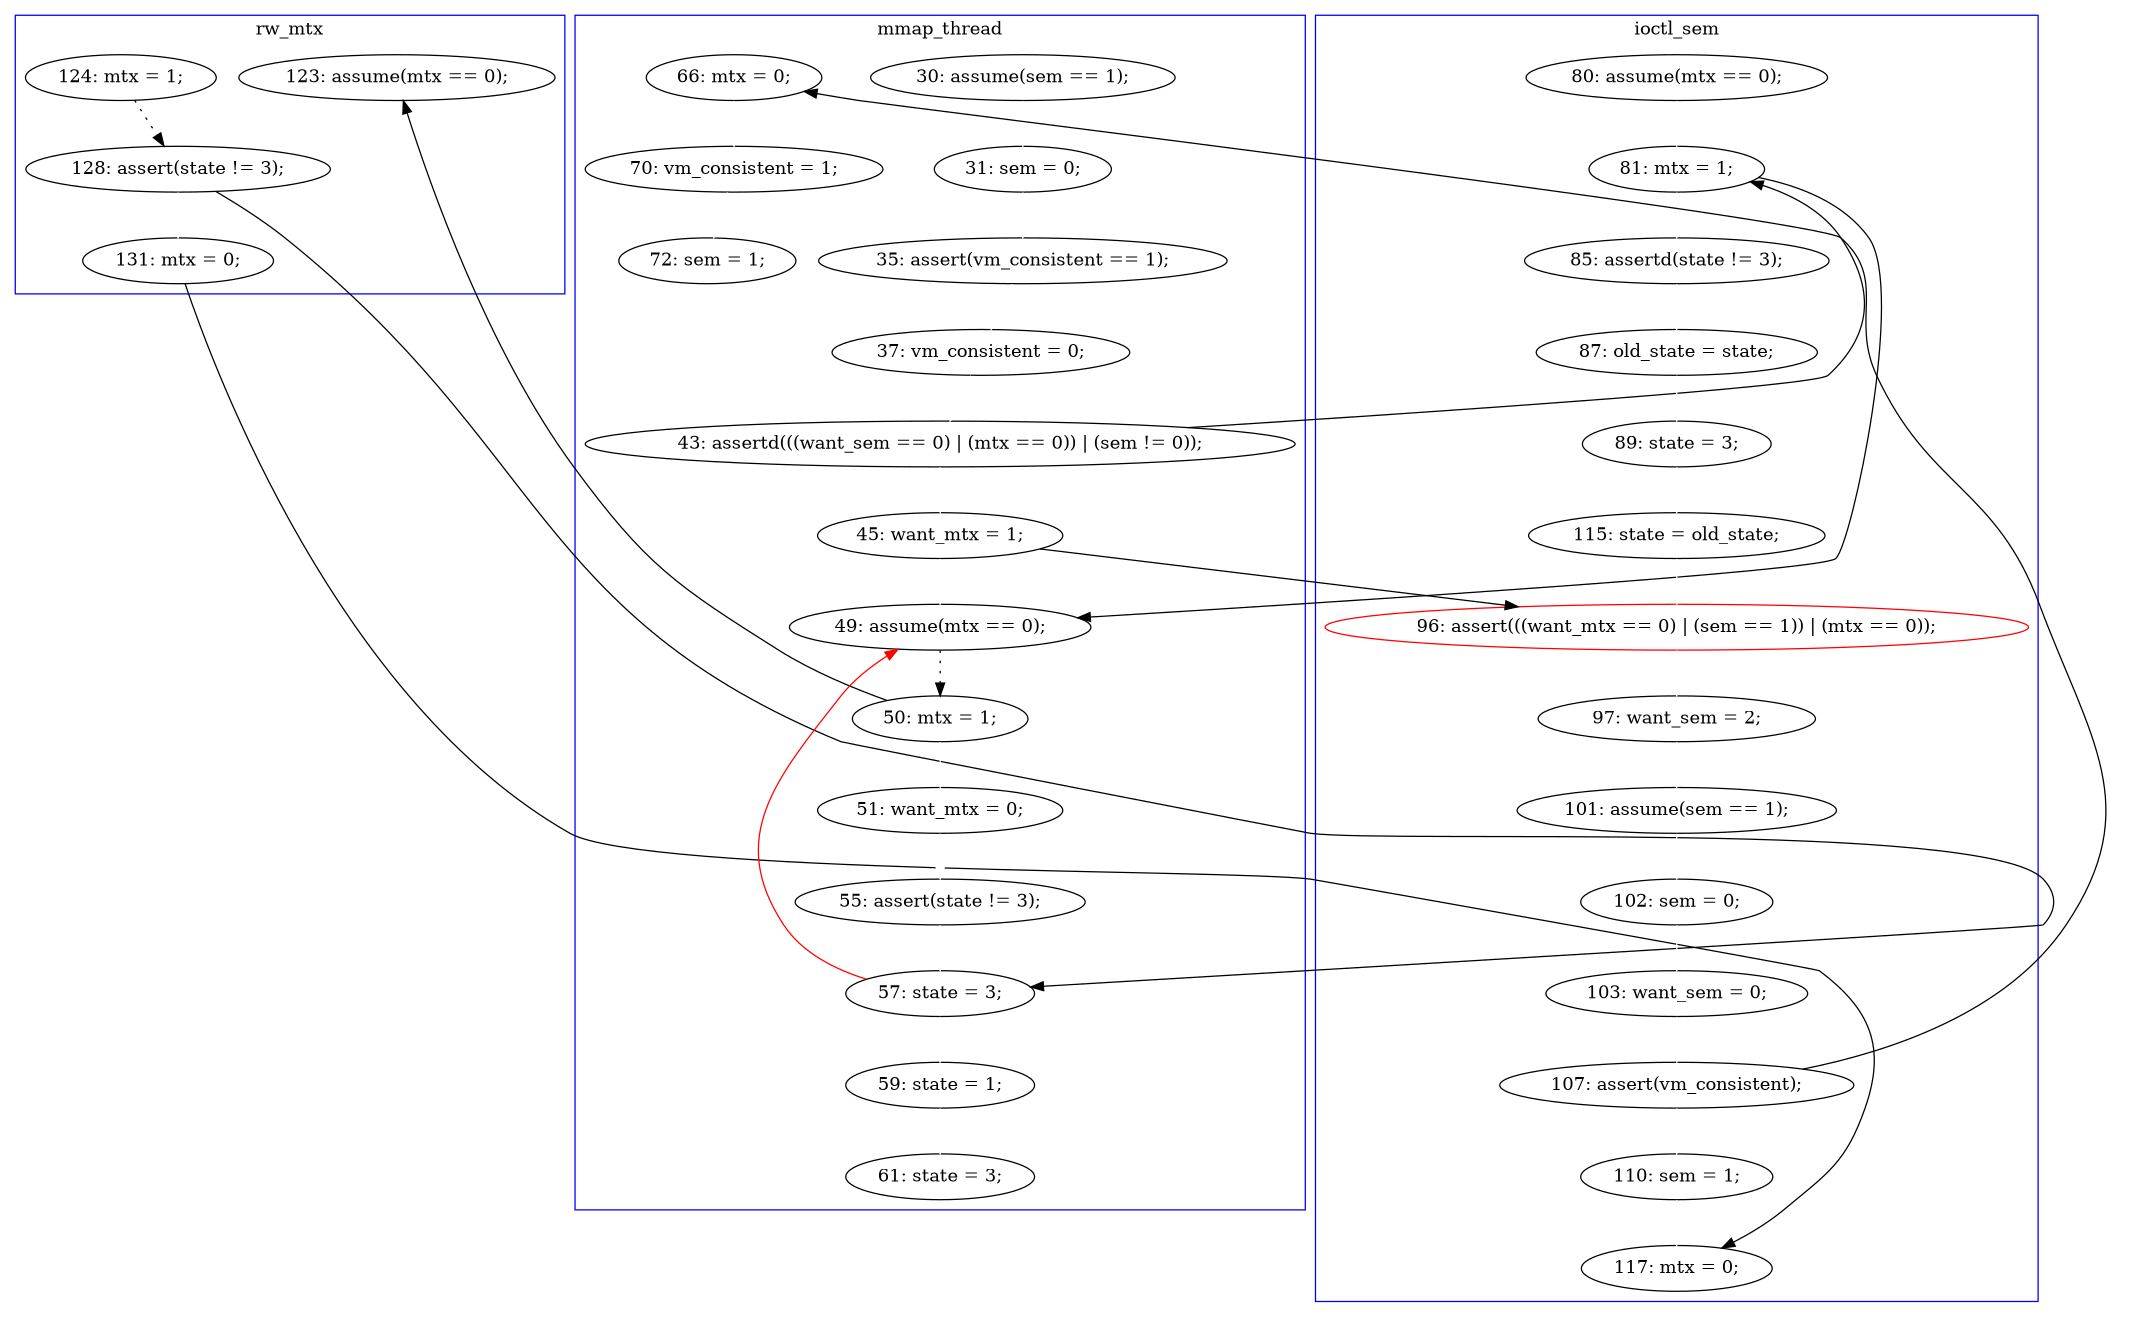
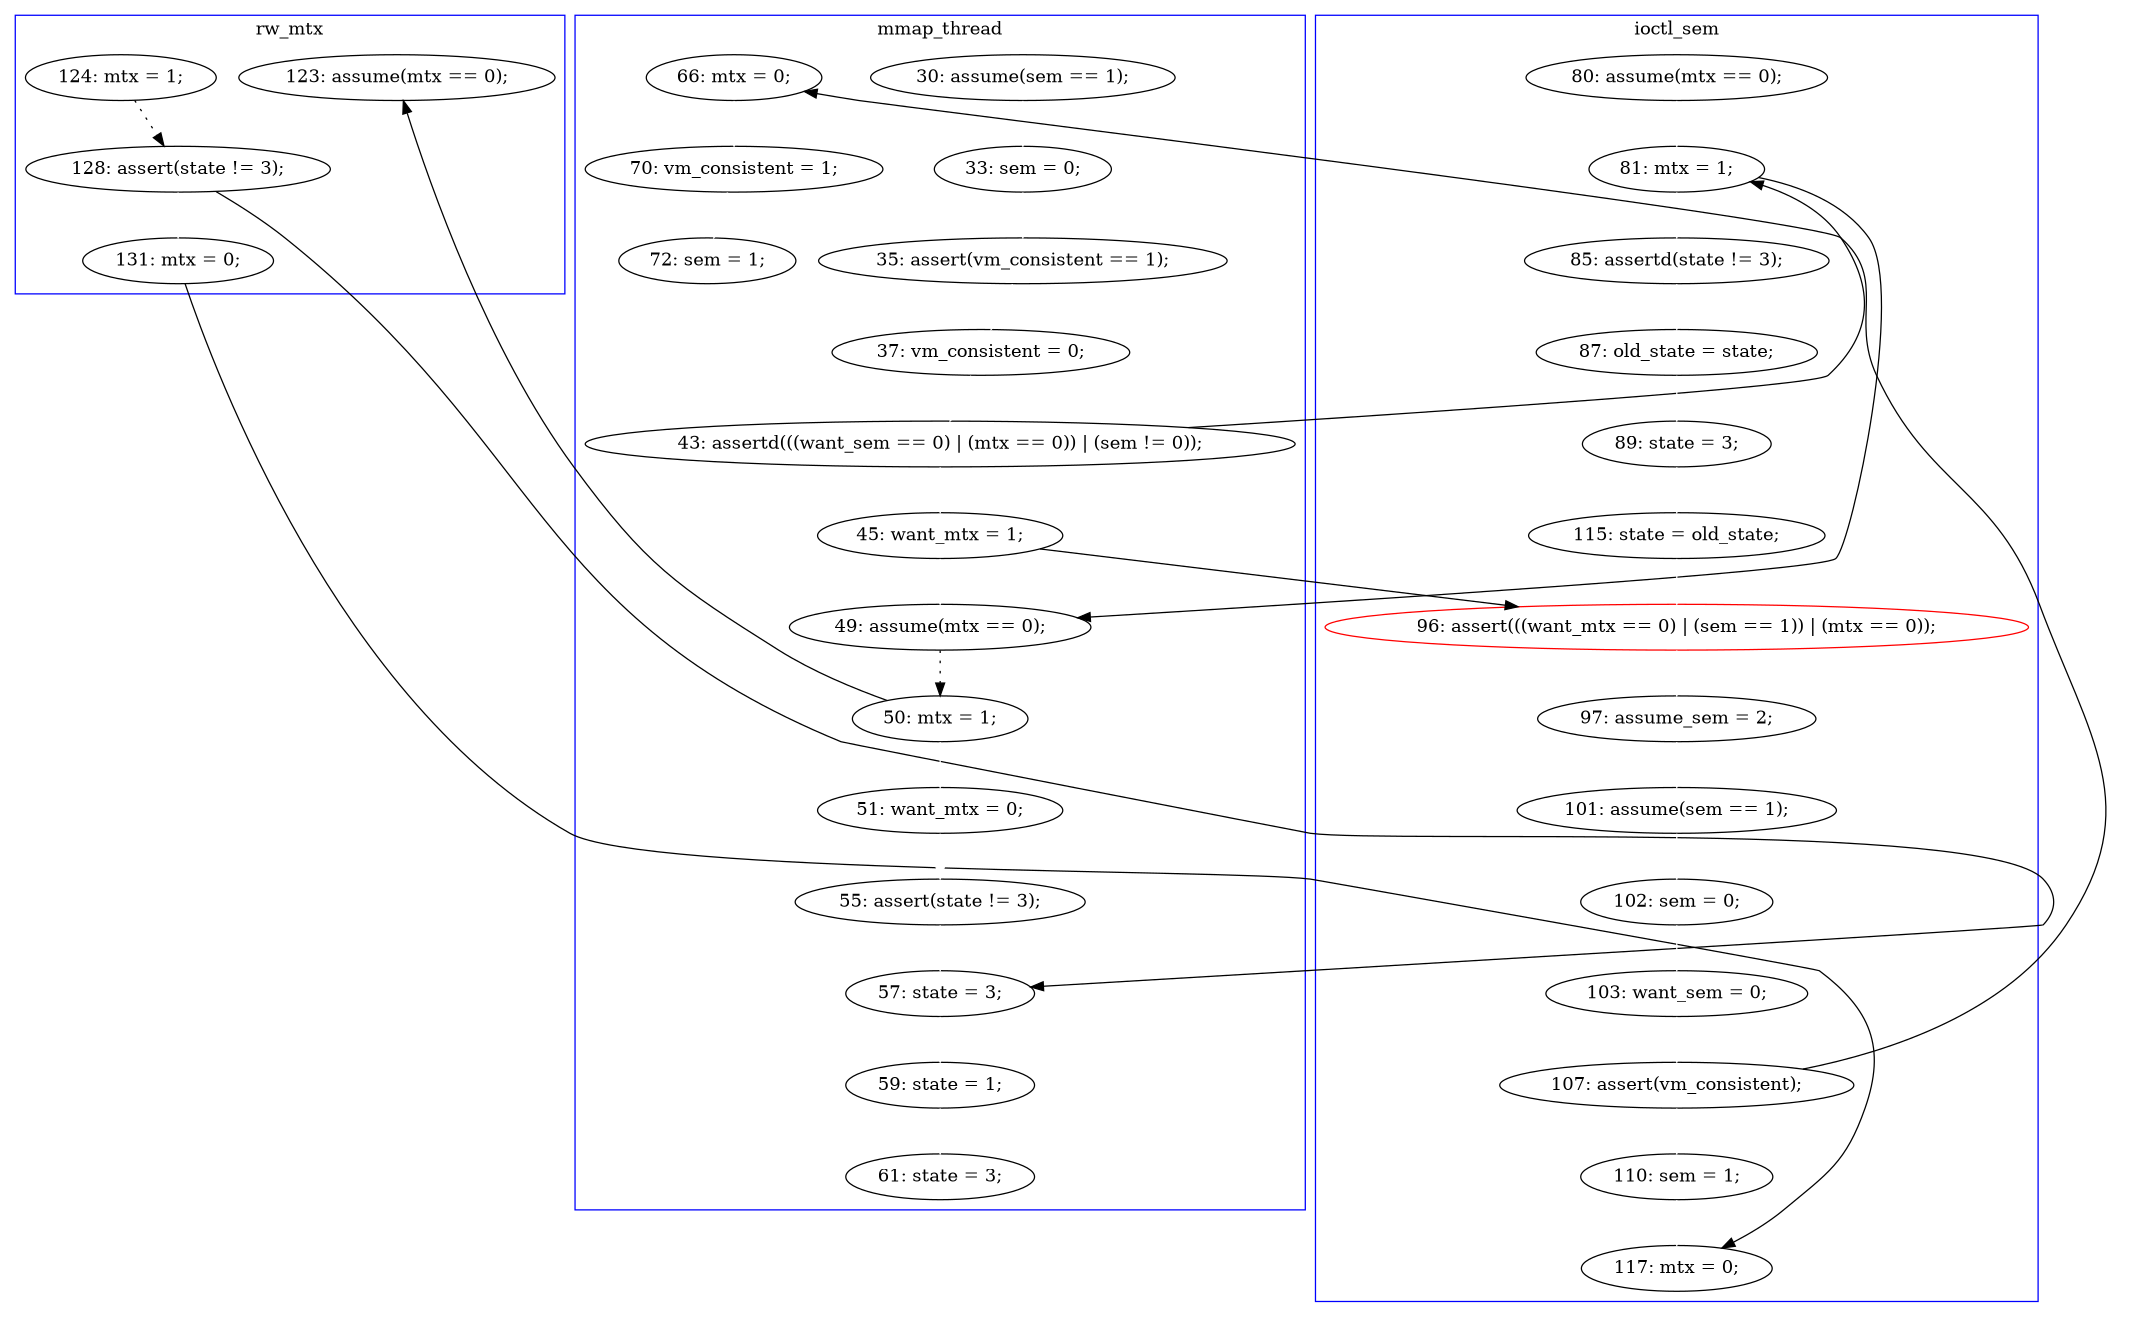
node "31: sem = 0;": label "31: sem = 0;" -> "33: sem = 0;"
node "97: want_sem = 2;": label "97: want_sem = 2;" -> "97: assume_sem = 2;"
edge "57: state = 3;" -> "49: assume(mtx == 0);": removed
